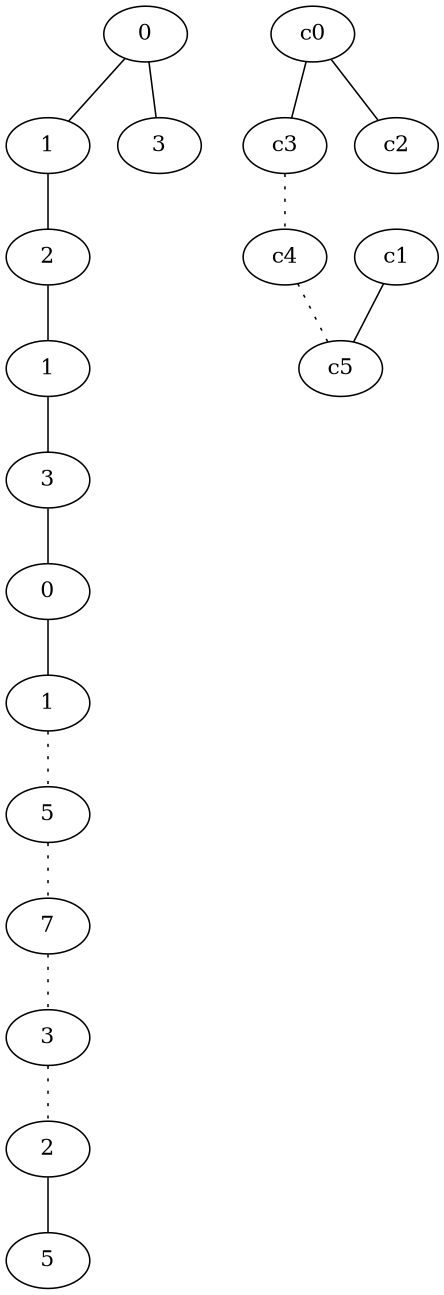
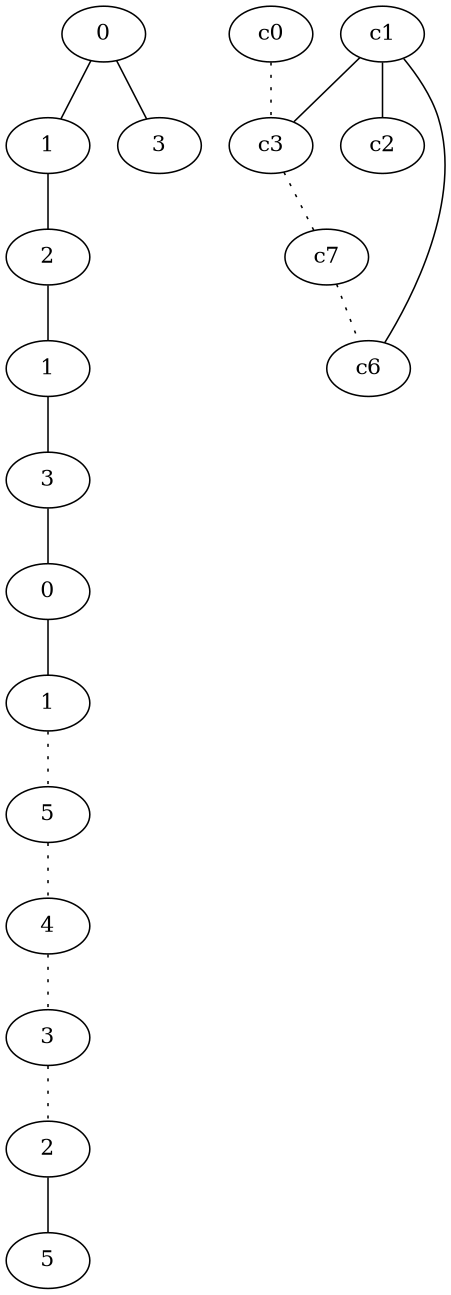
edge "c0" -- "c3": style solid -> dotted
edge "c1" -- "c3": added
edge "c0" -- "c2": now "c1" -- "c2"
node "c4": label "c4" -> "c7"
node "c5": label "c5" -> "c6"
node "7": label "7" -> "4"
